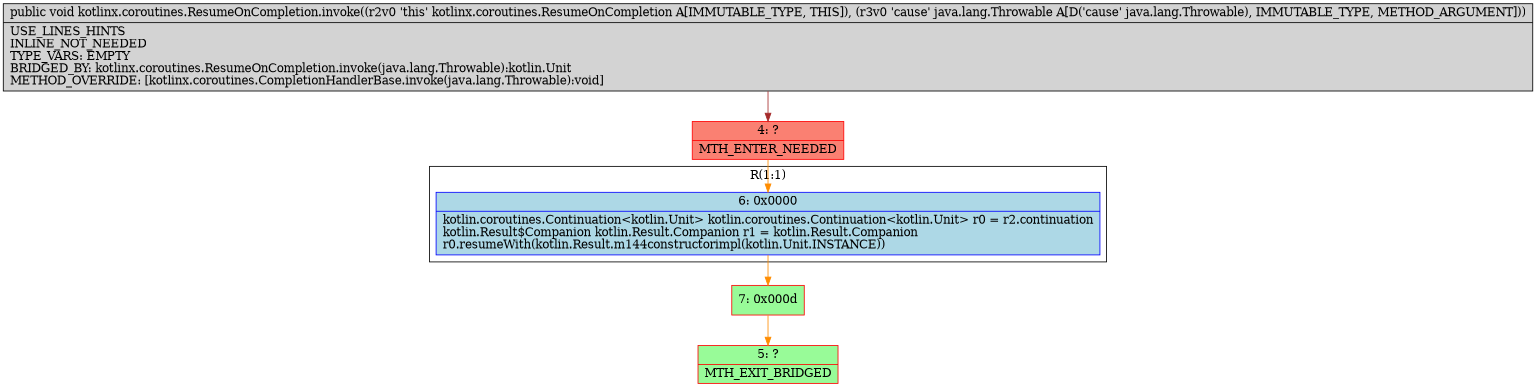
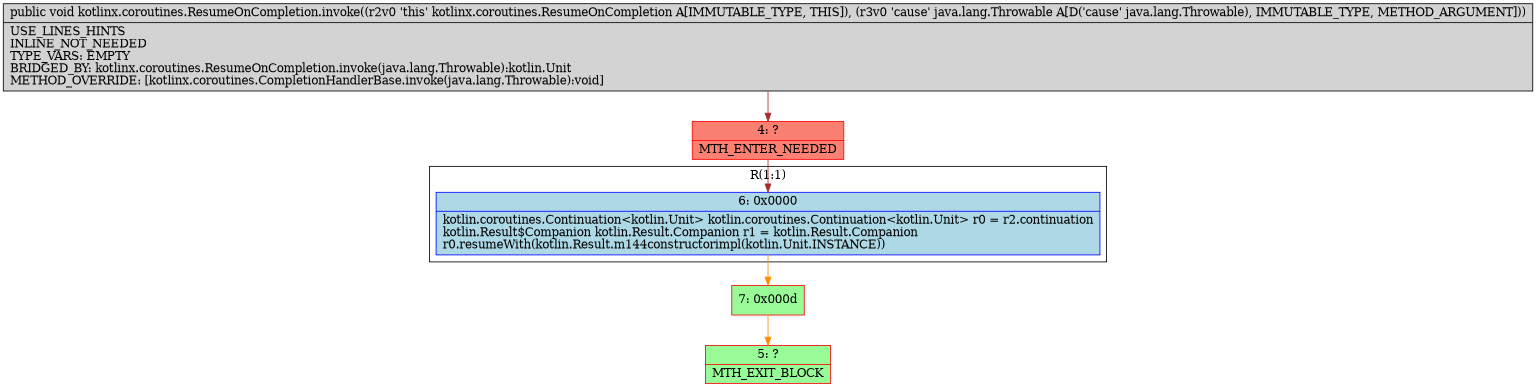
edge "4: ?" -> "6: 0x0000": color darkorange -> brown
node "5: ?": text "MTH_EXIT_BRIDGED" -> "MTH_EXIT_BLOCK"
